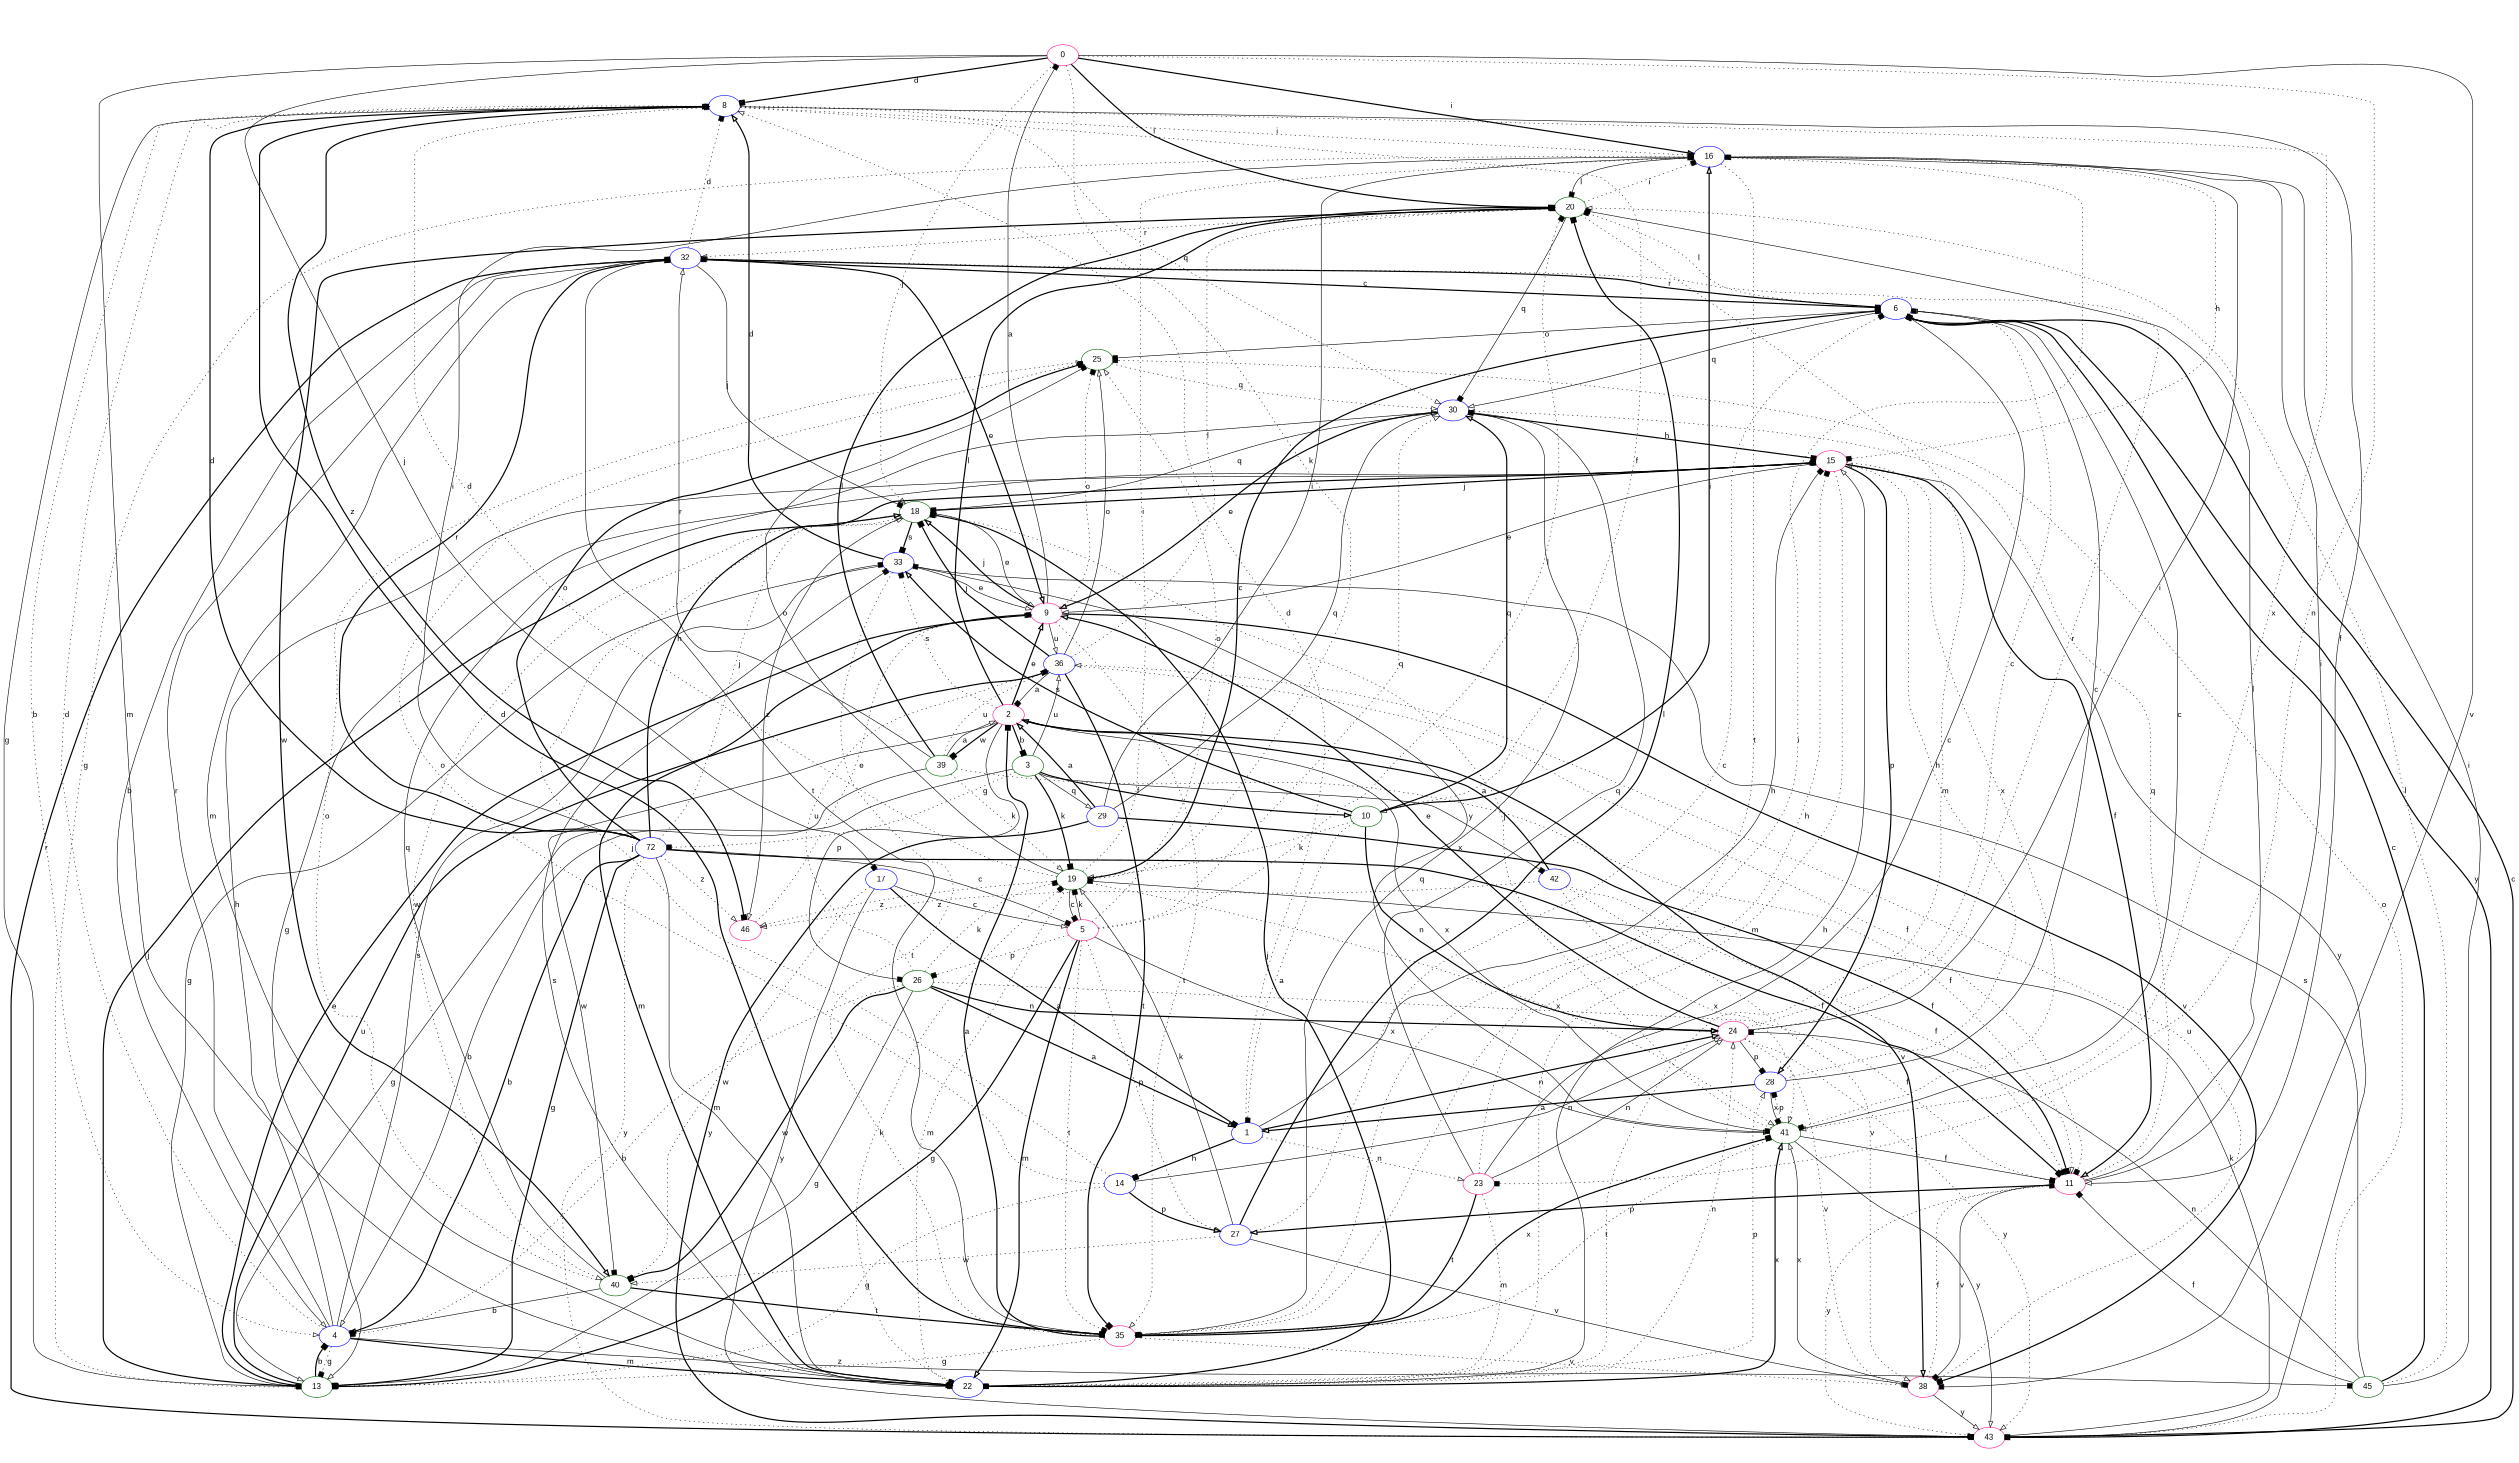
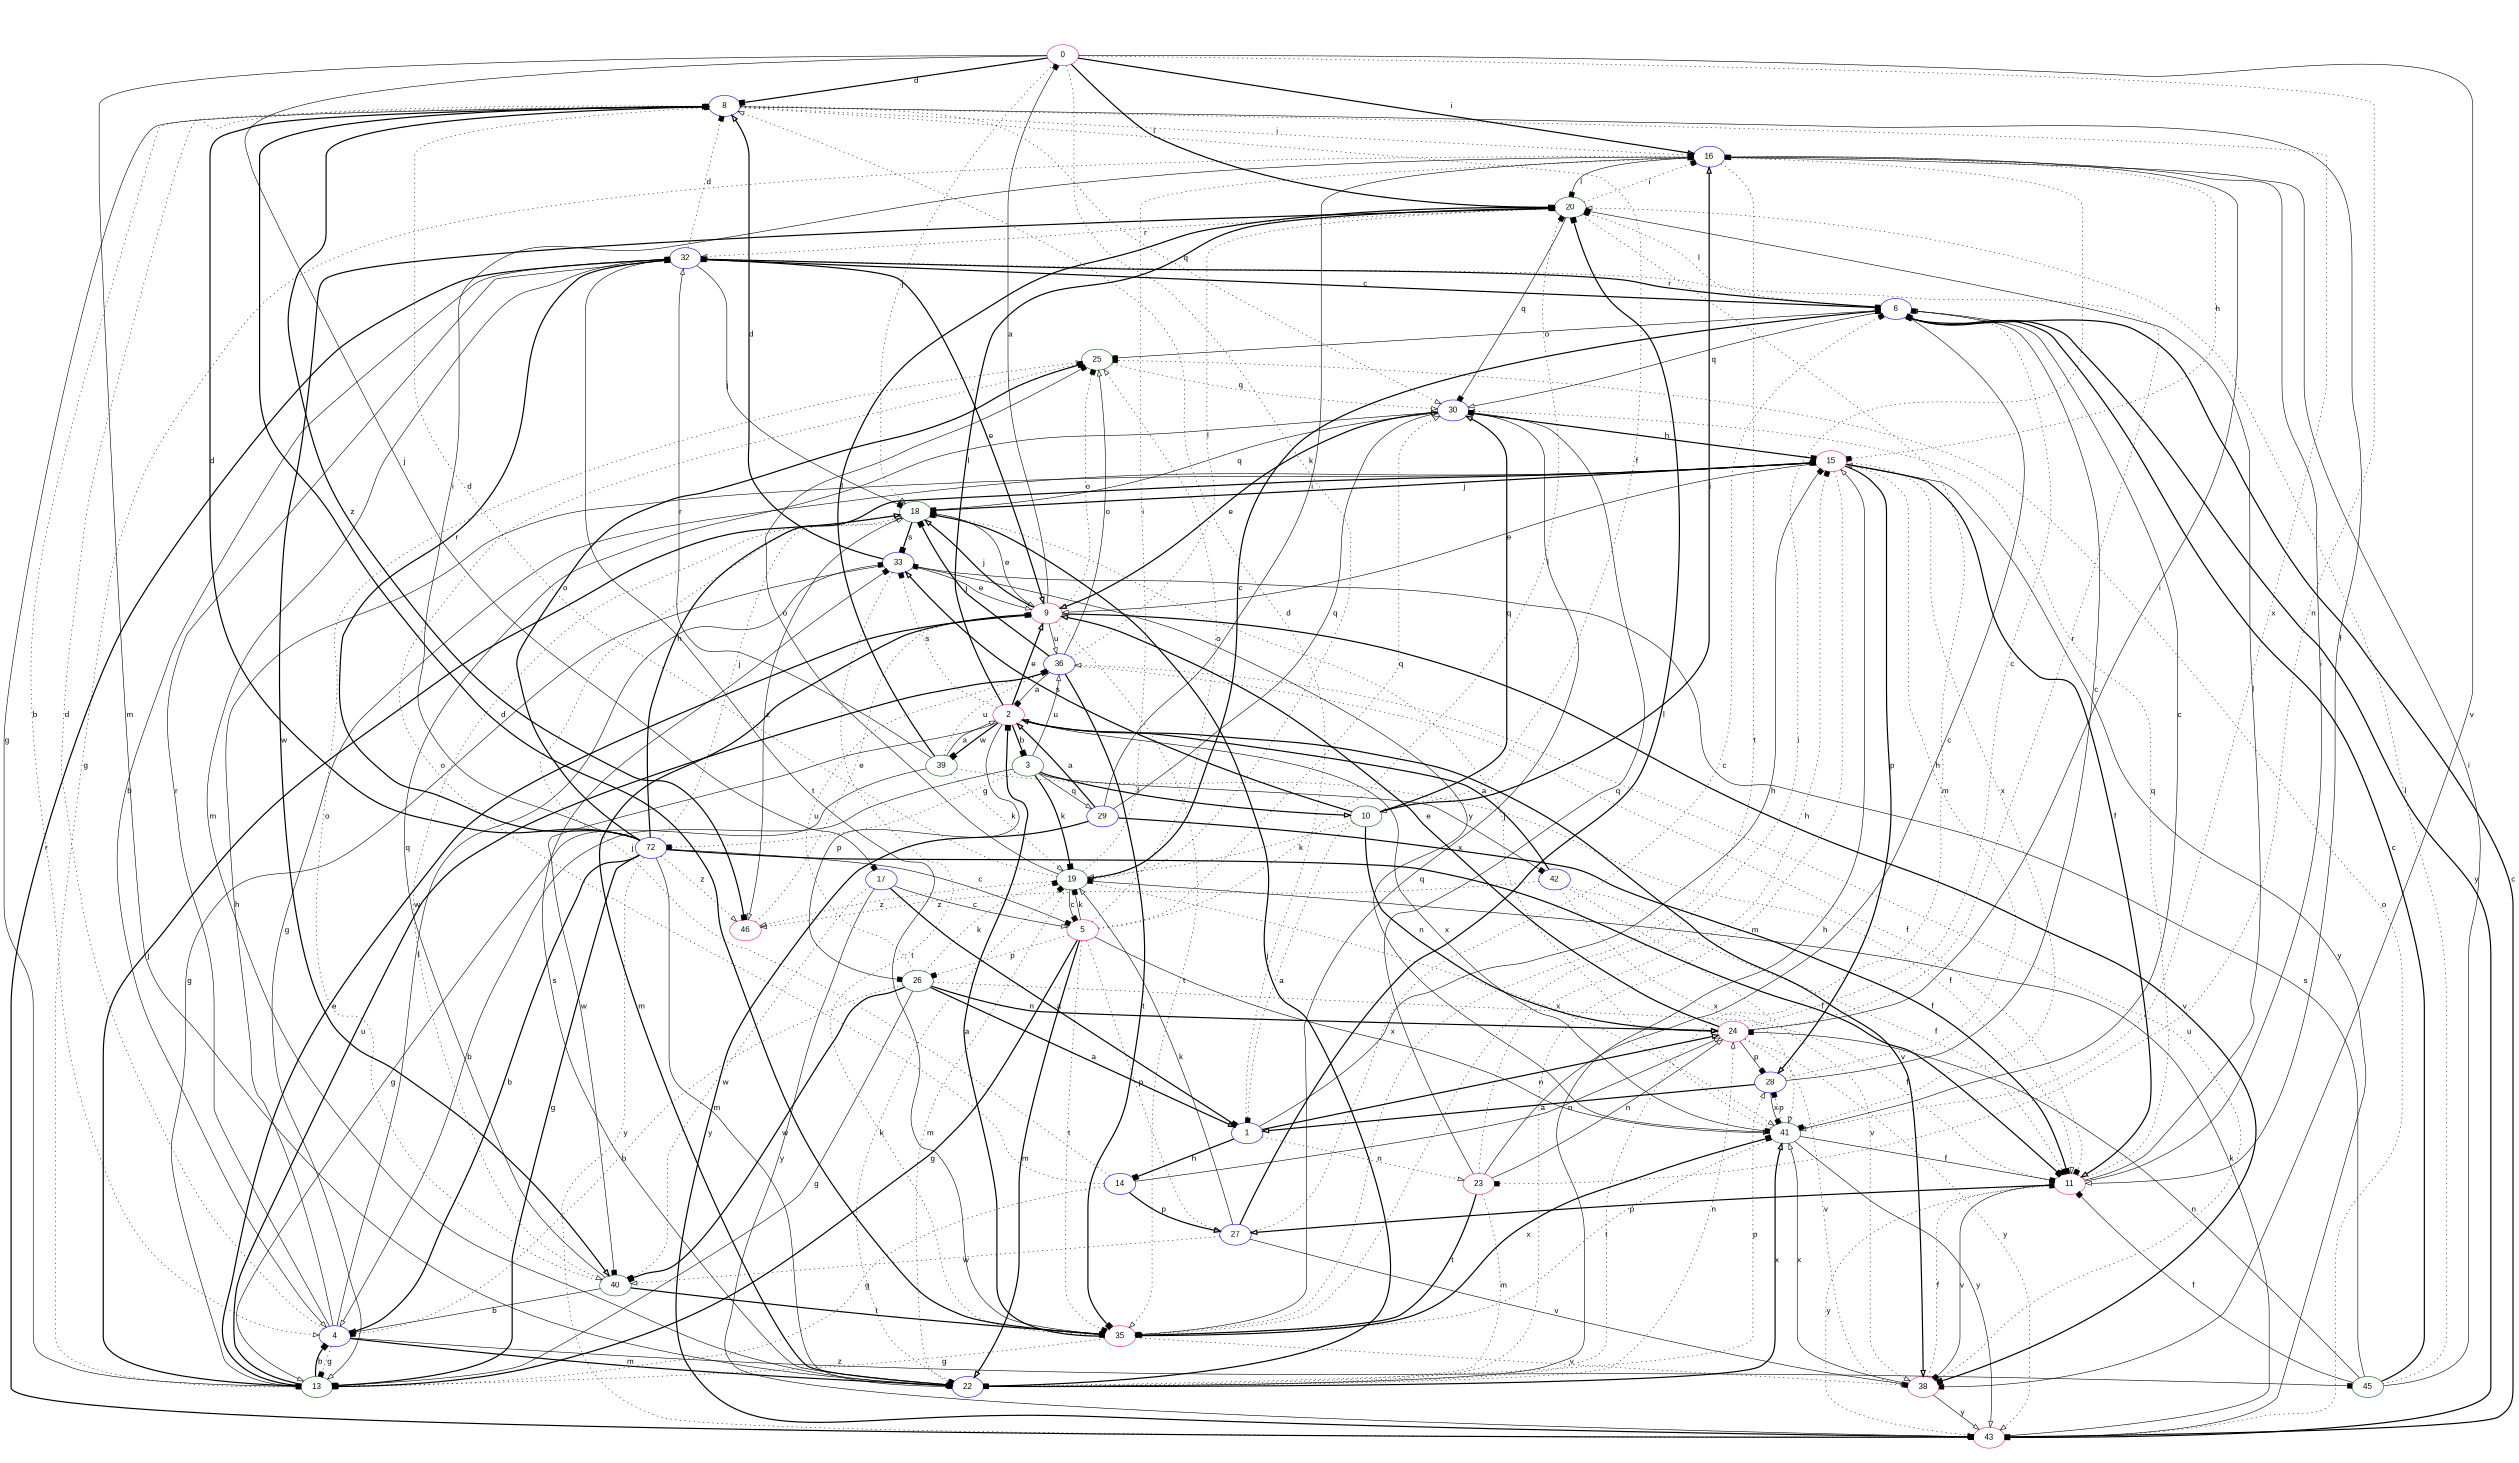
edge "4" -> "33": label "s" -> "f"
